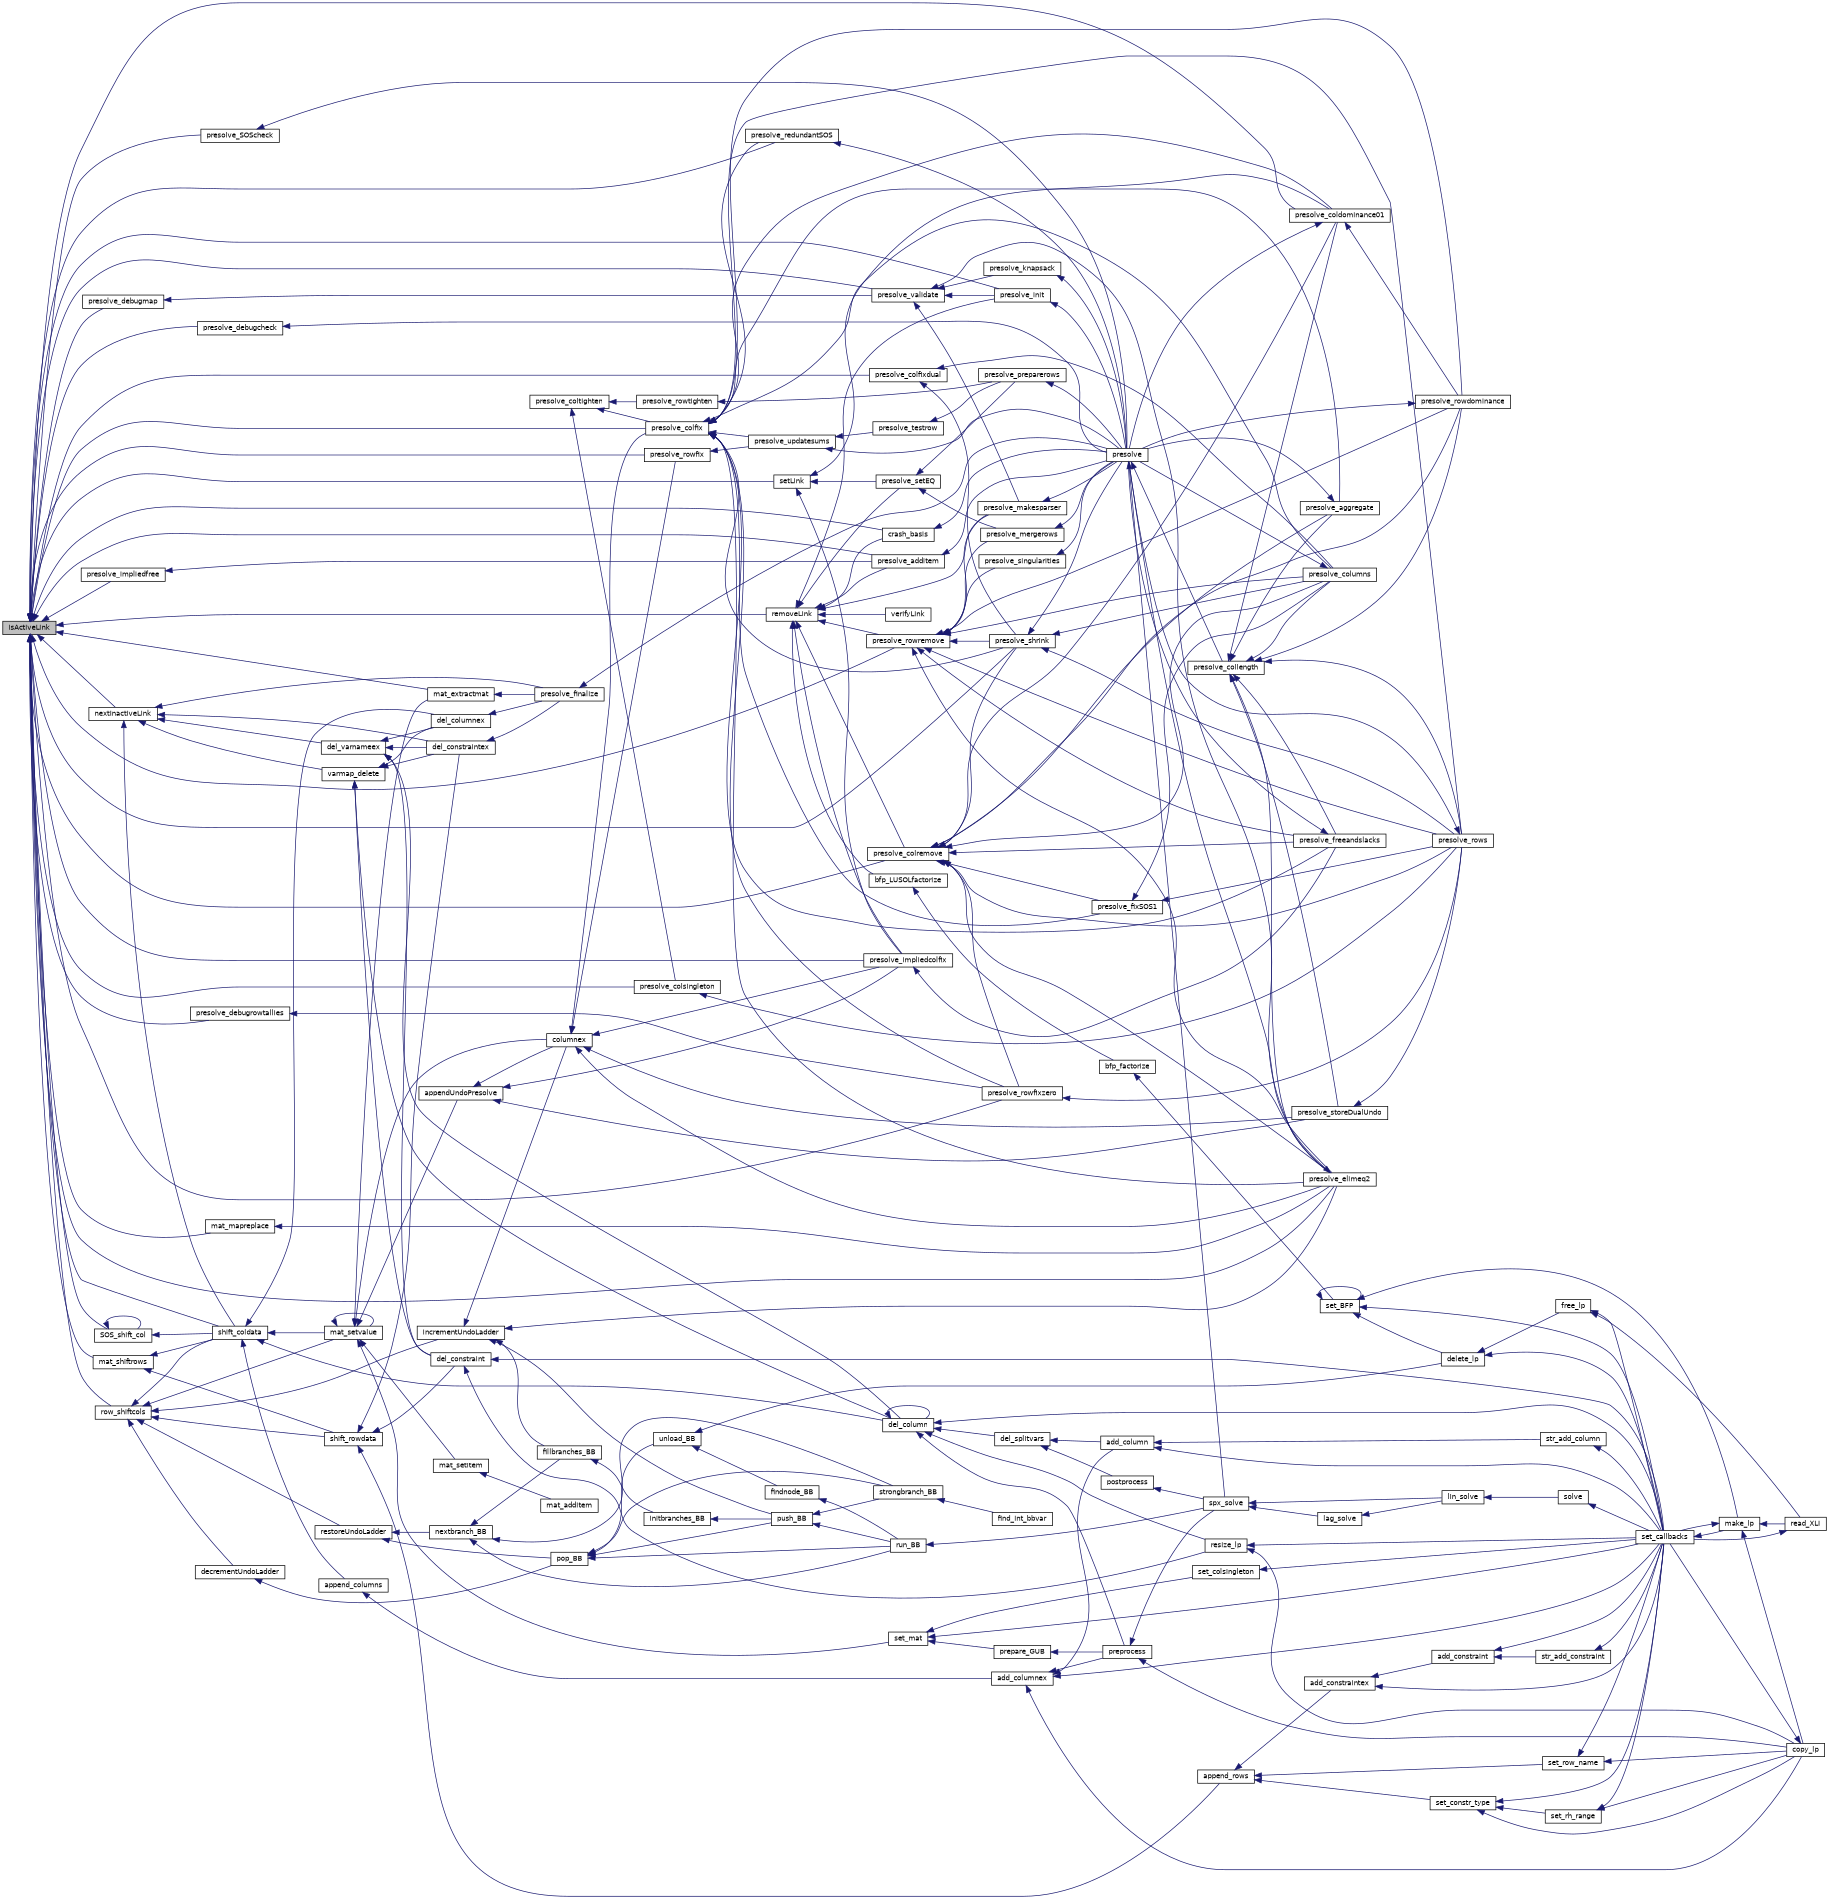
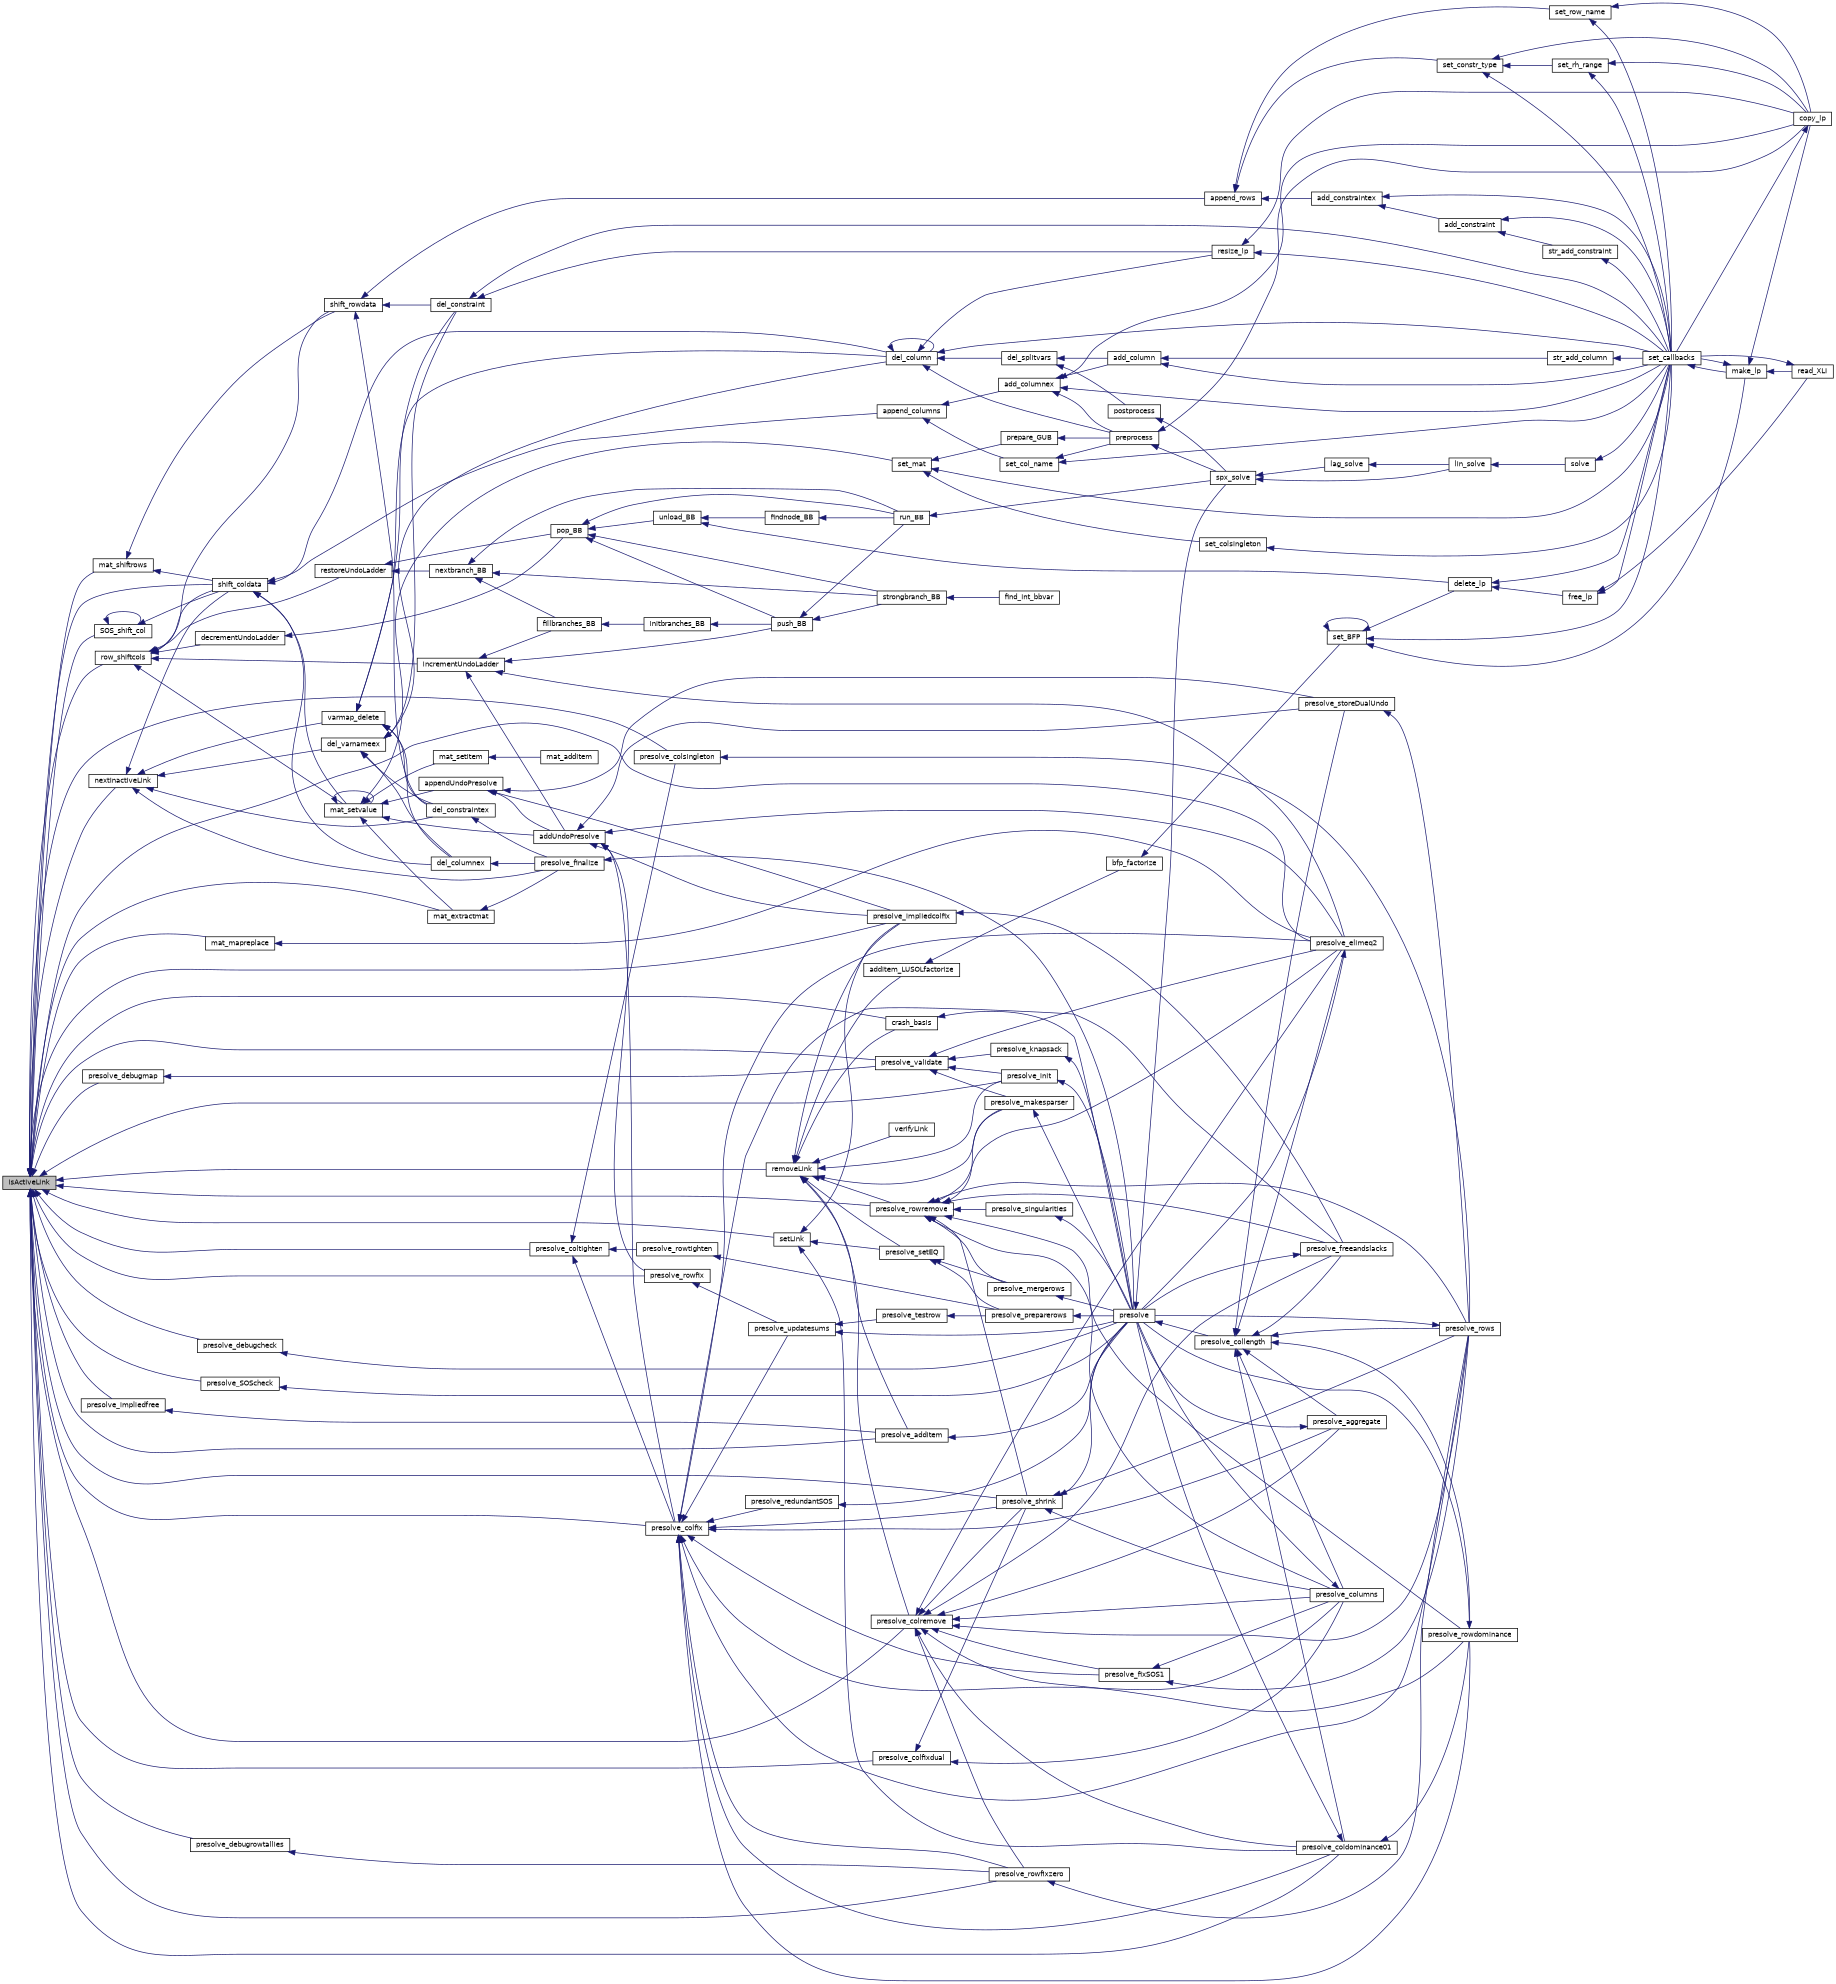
edge "presolve_redundantSOS" -> "isActiveLink": now "presolve_coltighten" -> "isActiveLink"
node "set_col_name": added
node "bfp_LUSOLfactorize": label "bfp_LUSOLfactorize" -> "additem_LUSOLfactorize"
node "columnex": label "columnex" -> "addUndoPresolve"
